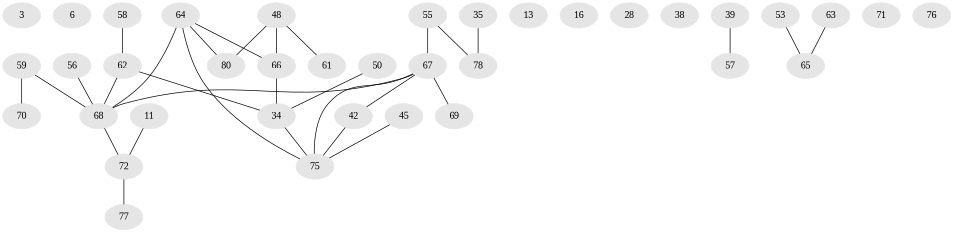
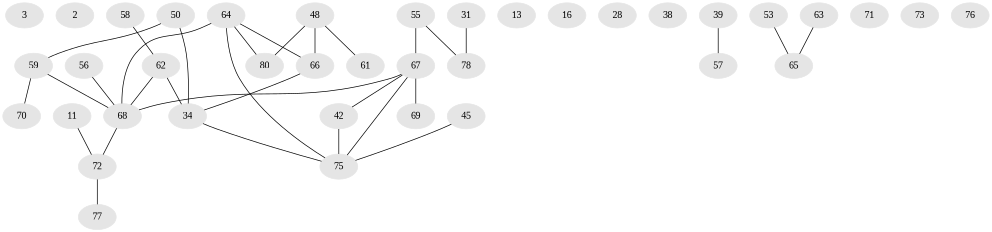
node "6": label "6" -> "2"
node "35": label "35" -> "31"
node "73": added
edge "50" -- "59": added
